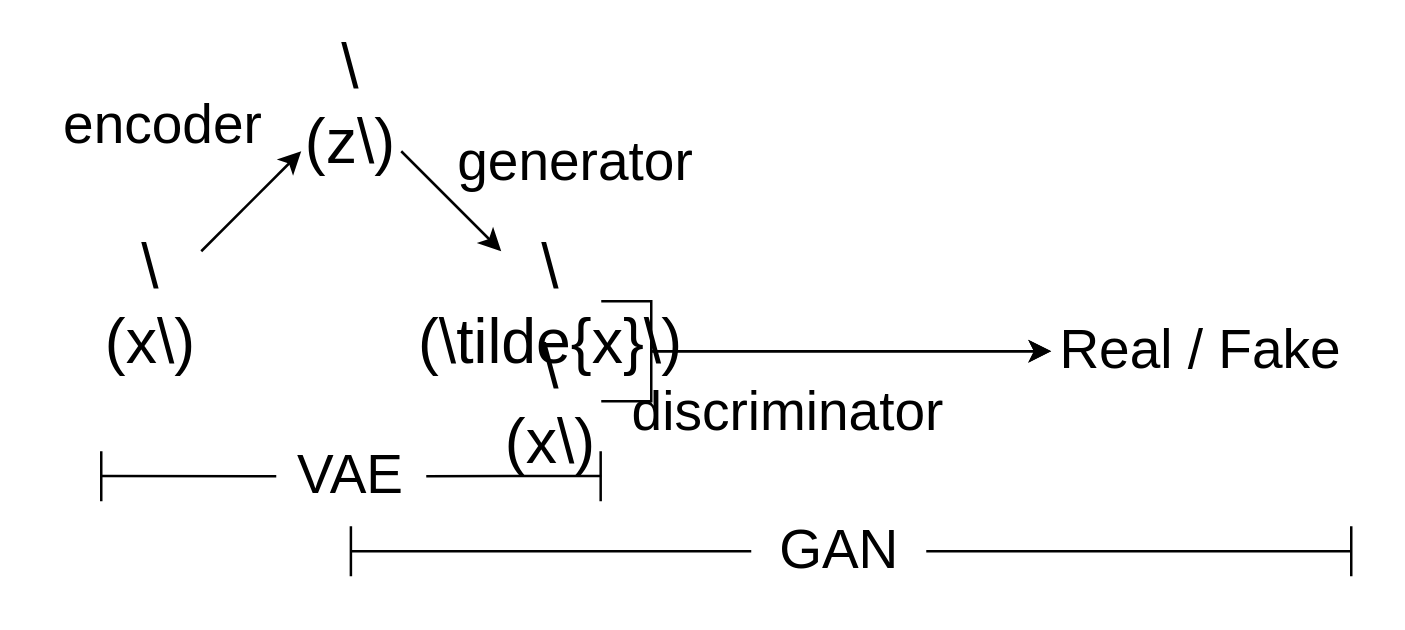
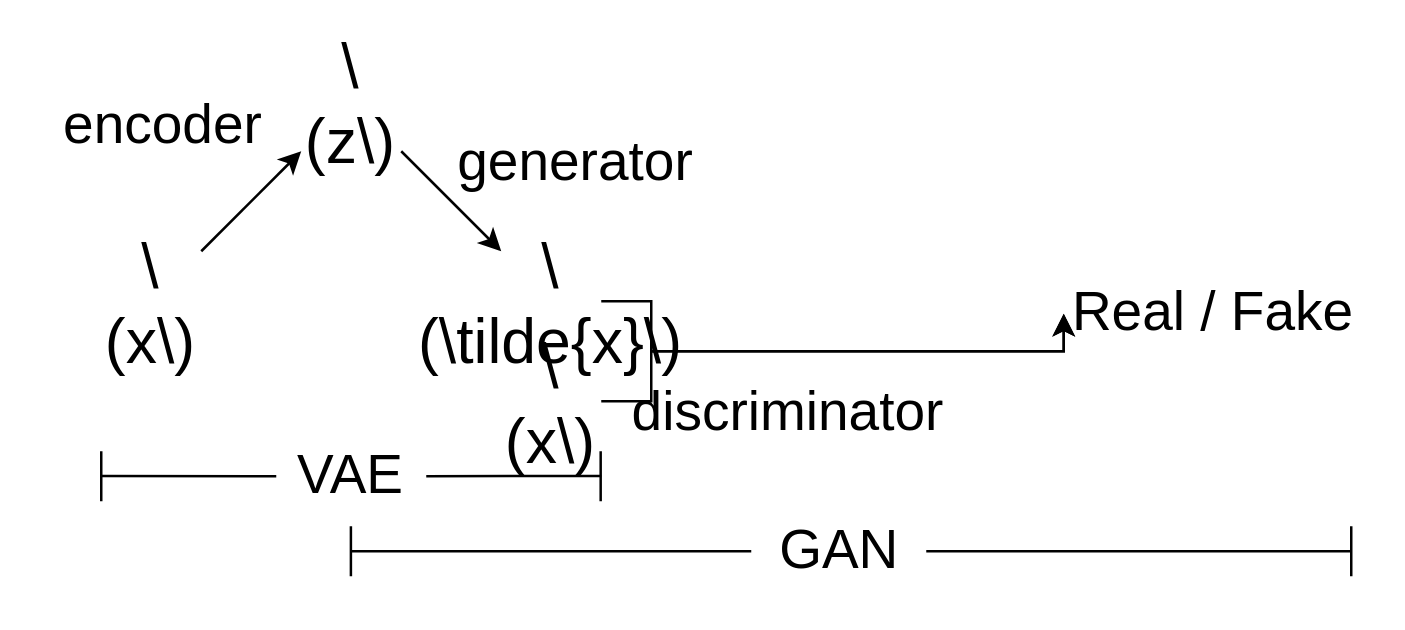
node "Real / Fake": moved (1201, 351) -> (1214, 314)
